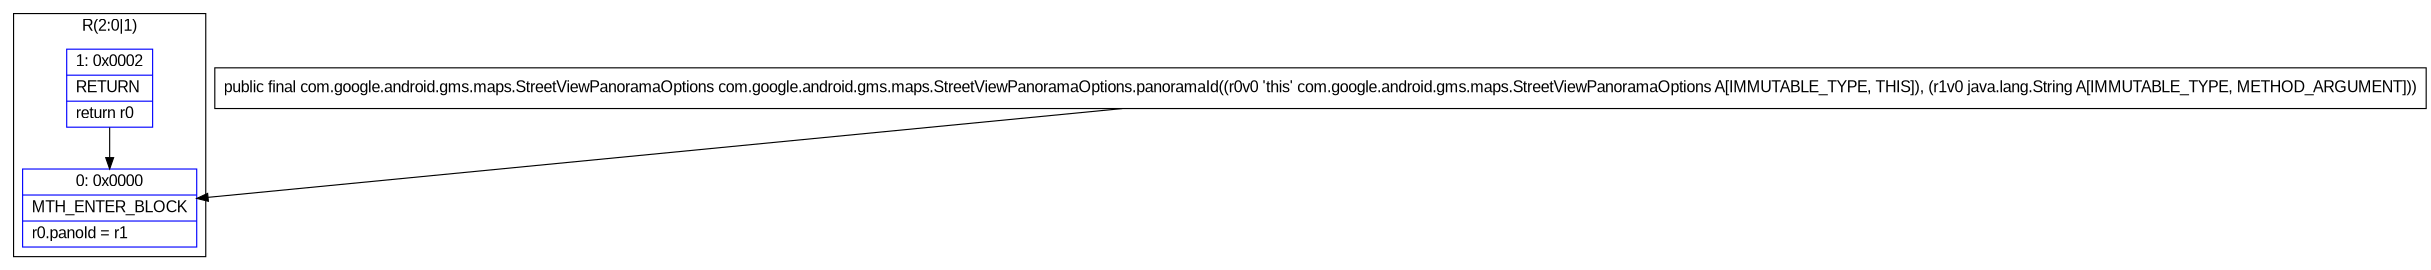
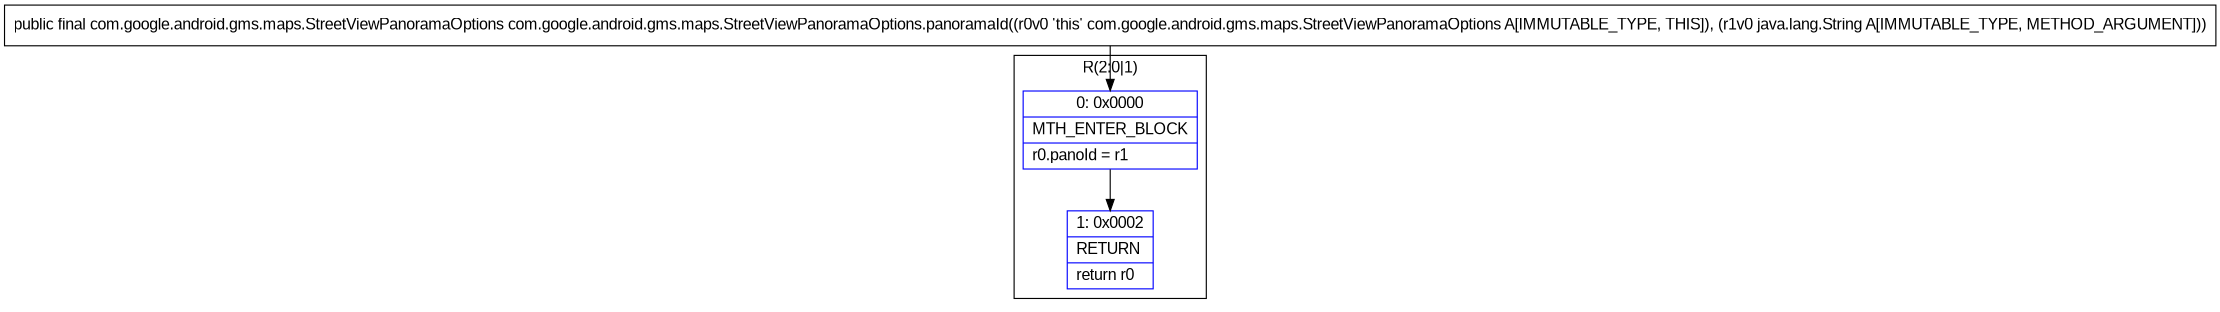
edge "1: 0x0002" -> "0: 0x0000": reversed
